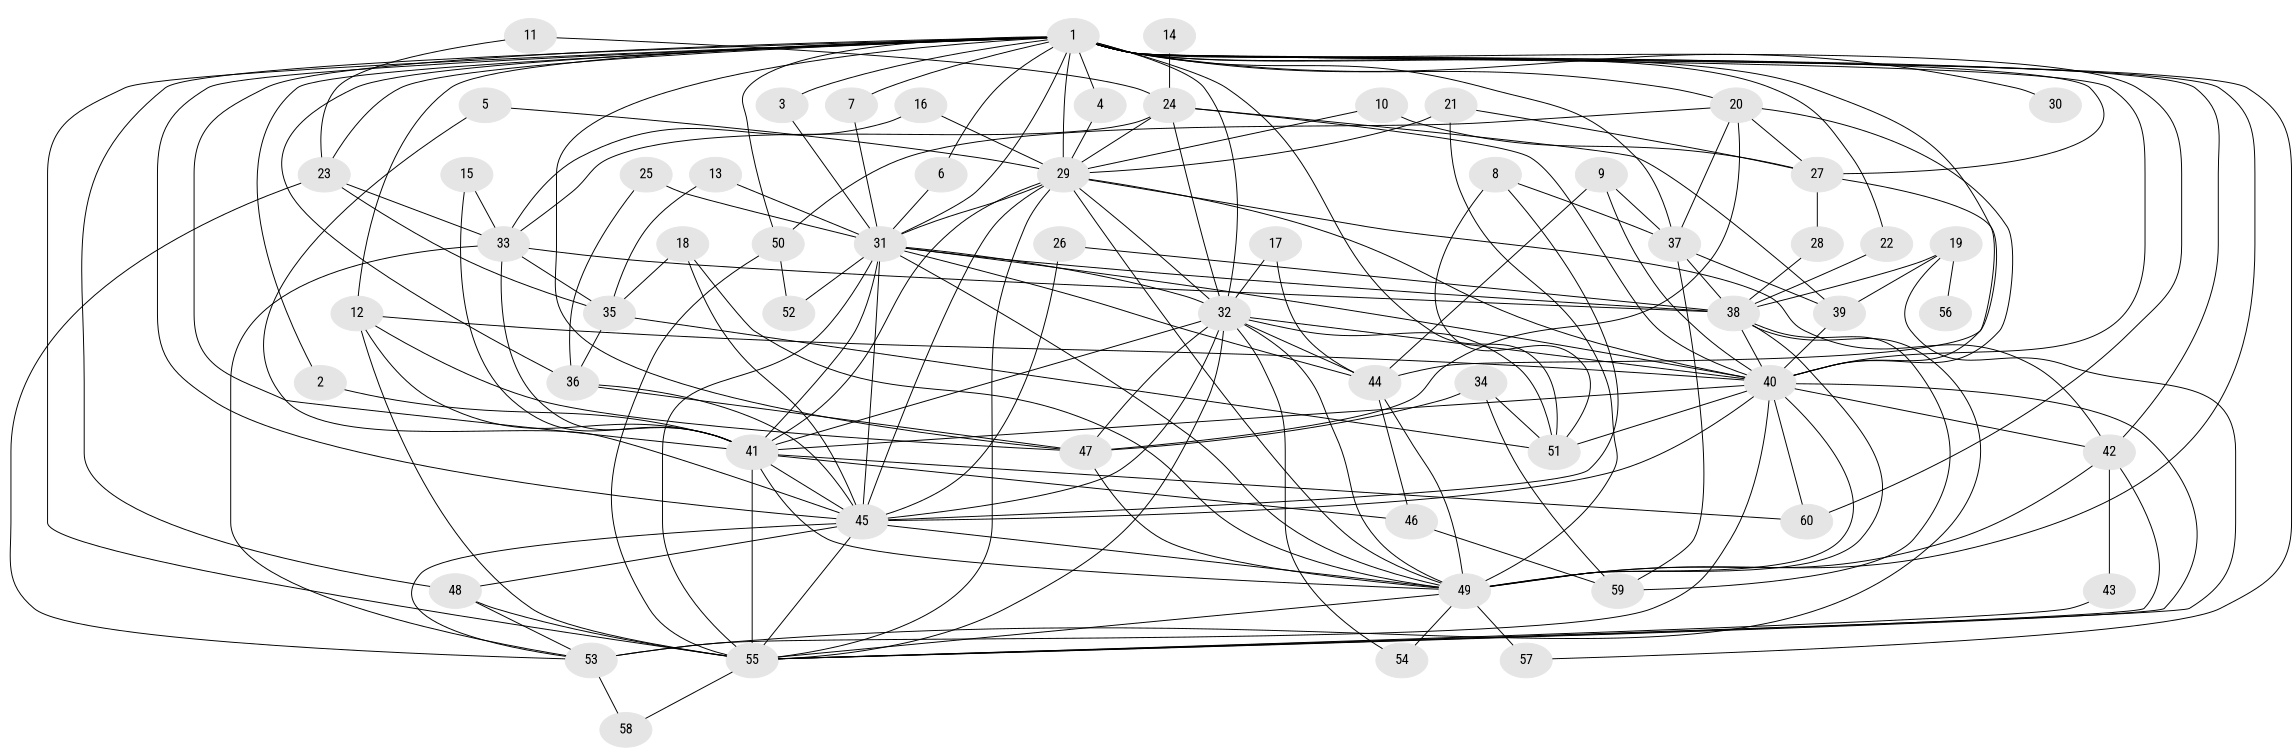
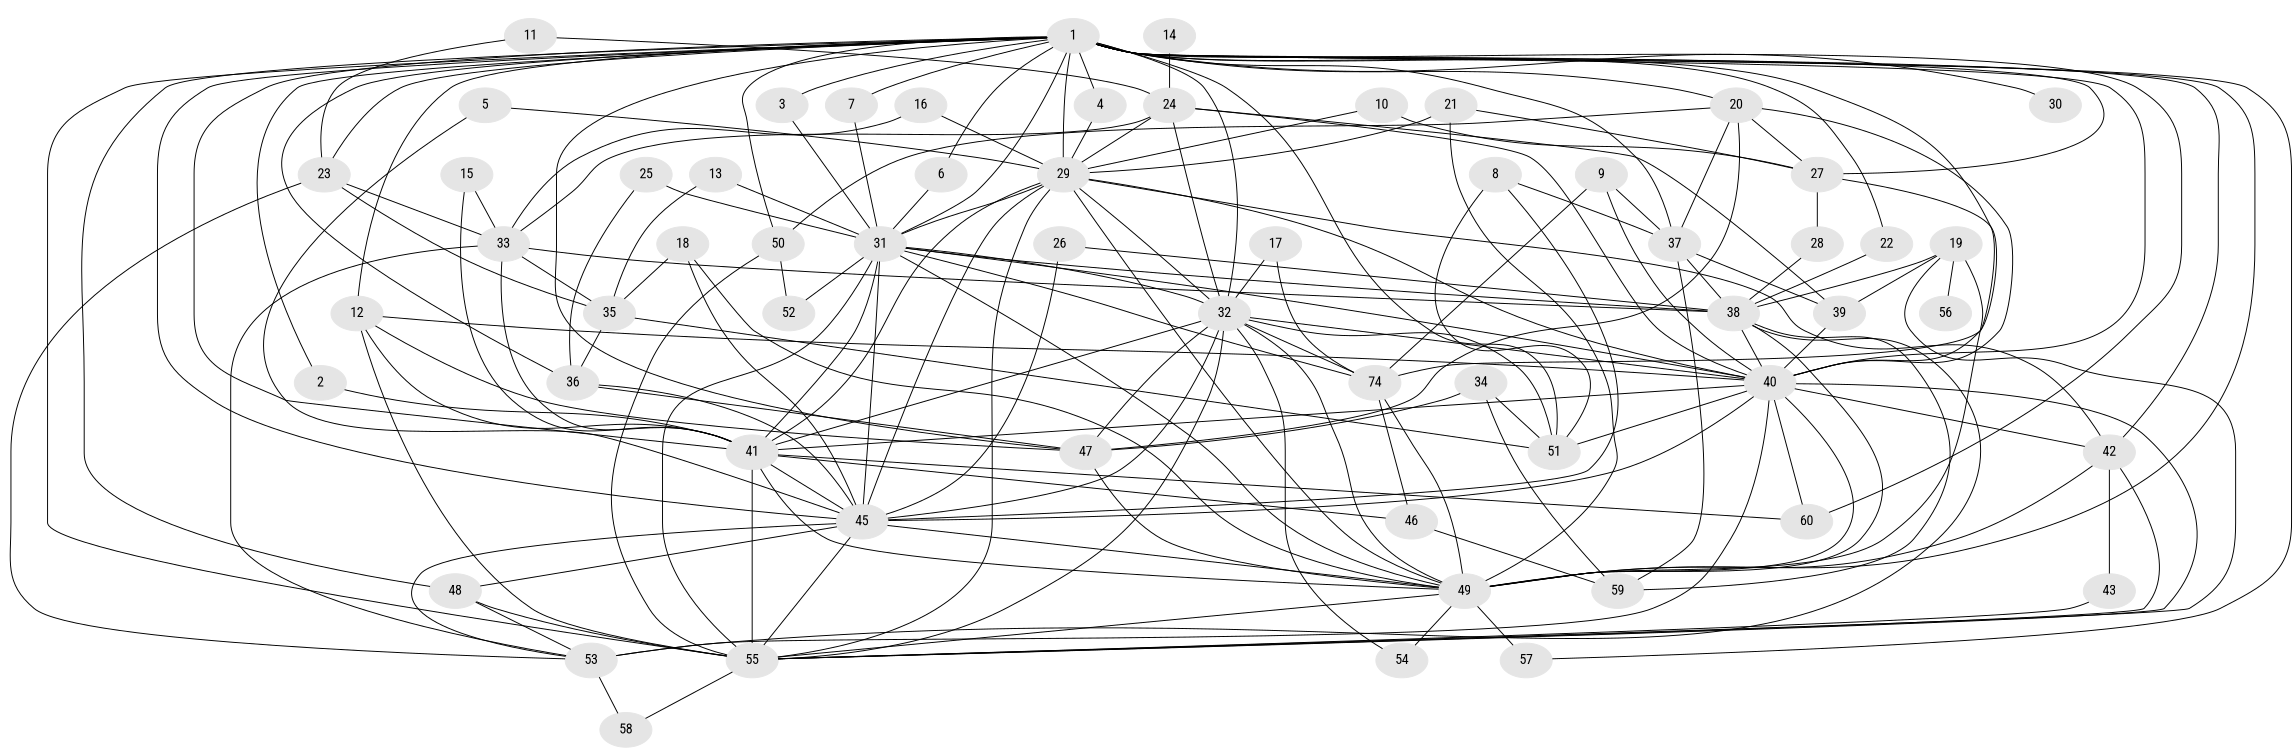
node "44": label "44" -> "74"
edge "19" -- "49": added
